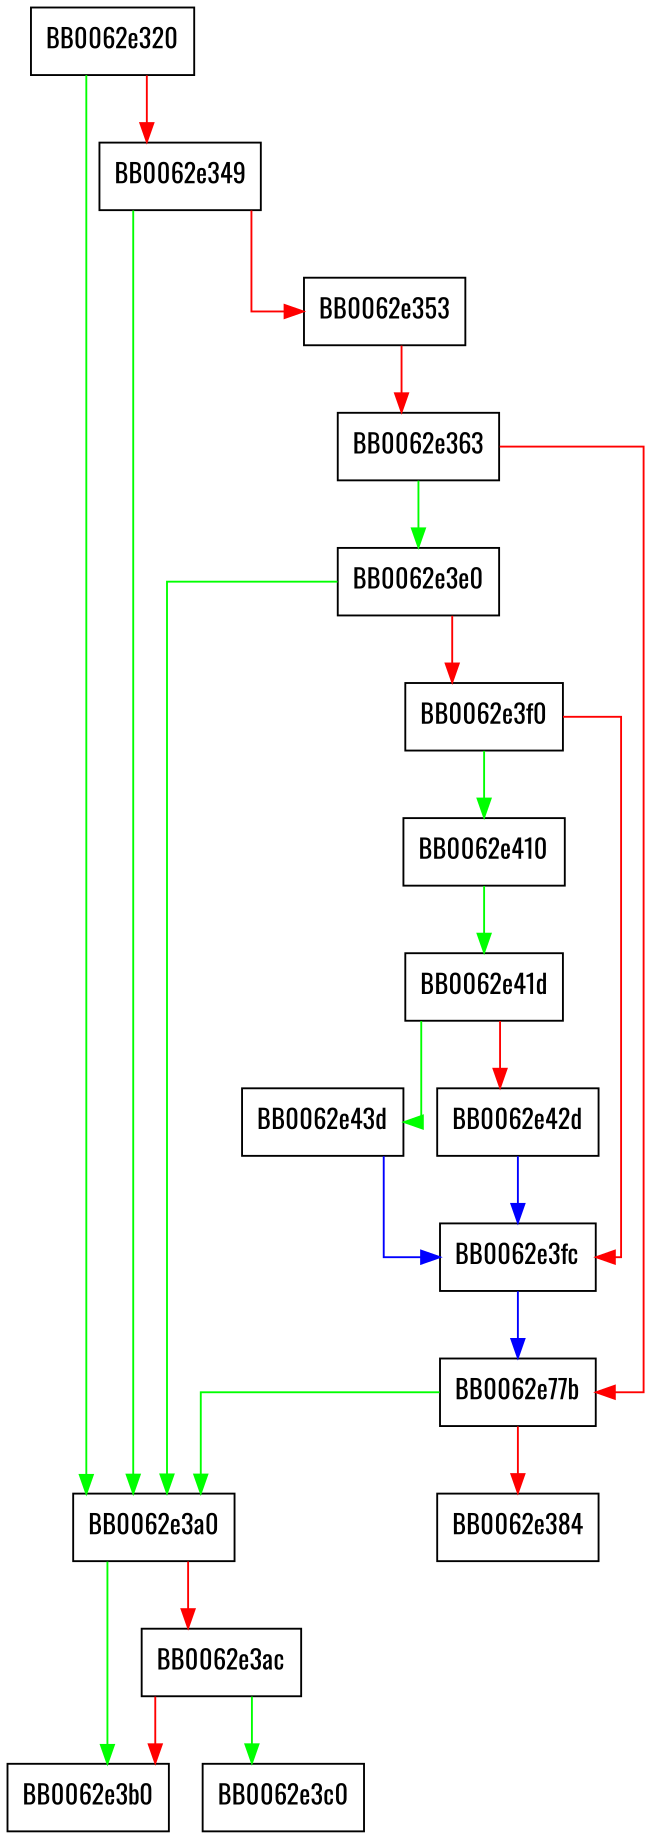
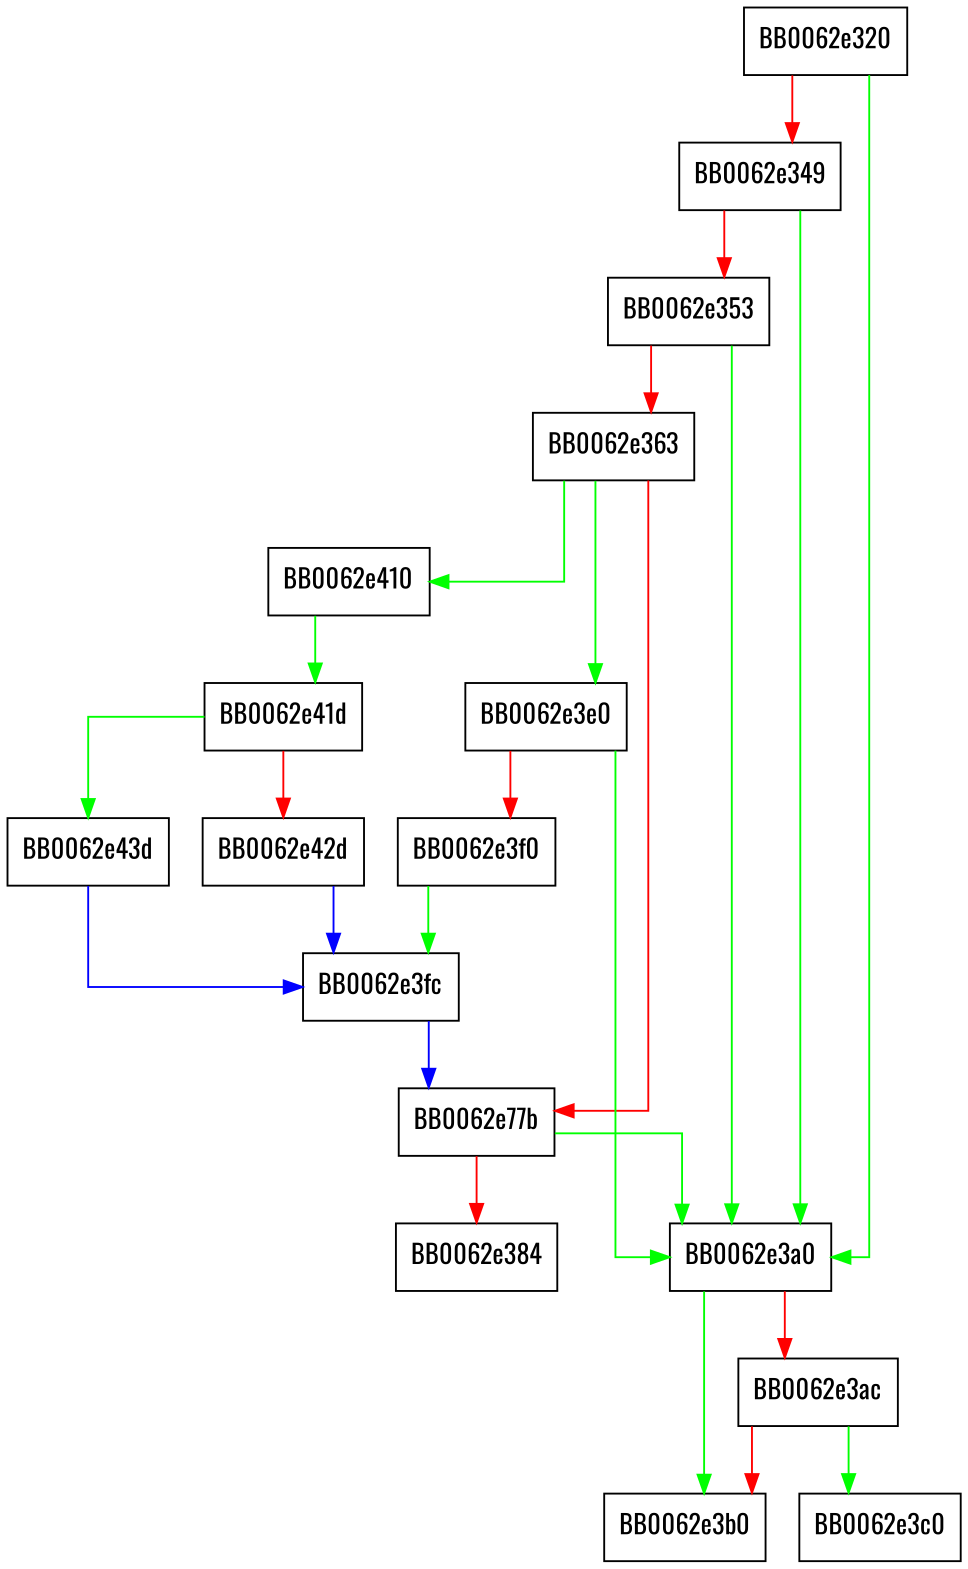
edge "BB0062e3f0" -> "BB0062e410": now "BB0062e363" -> "BB0062e410"
edge "BB0062e353" -> "BB0062e3a0": added
edge "BB0062e3f0" -> "BB0062e3fc": color red -> green
